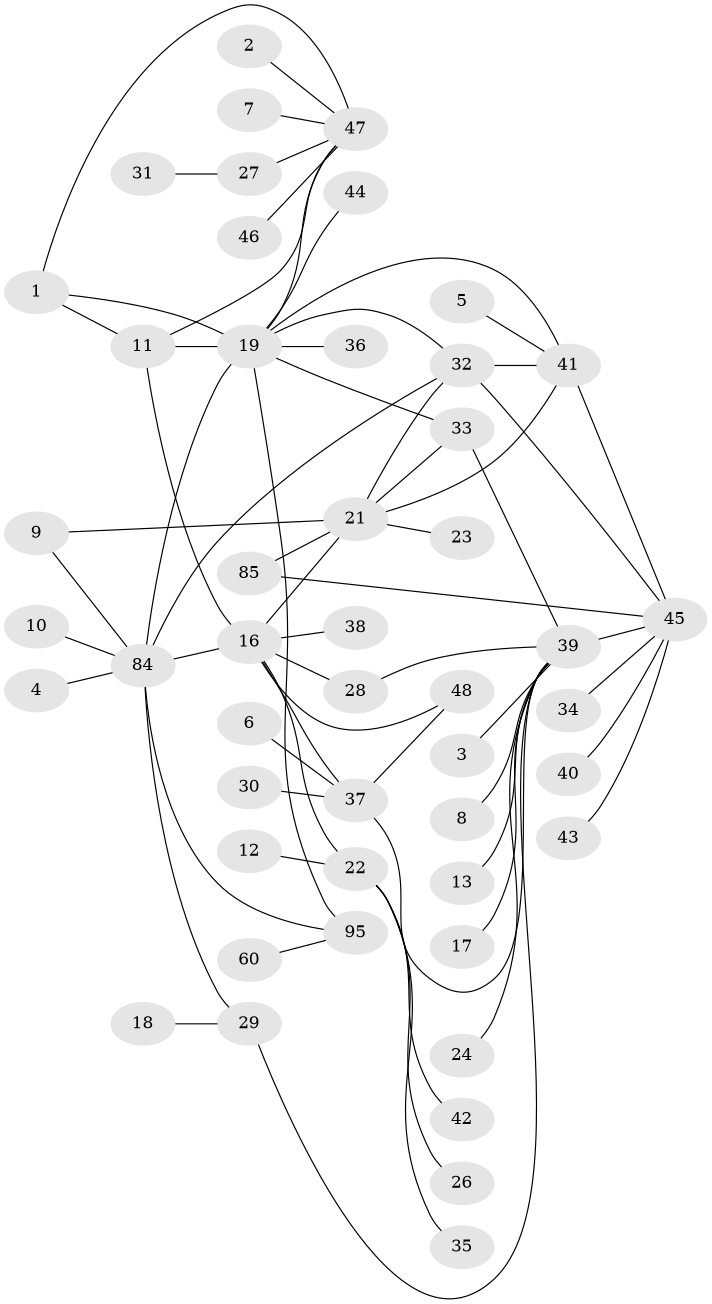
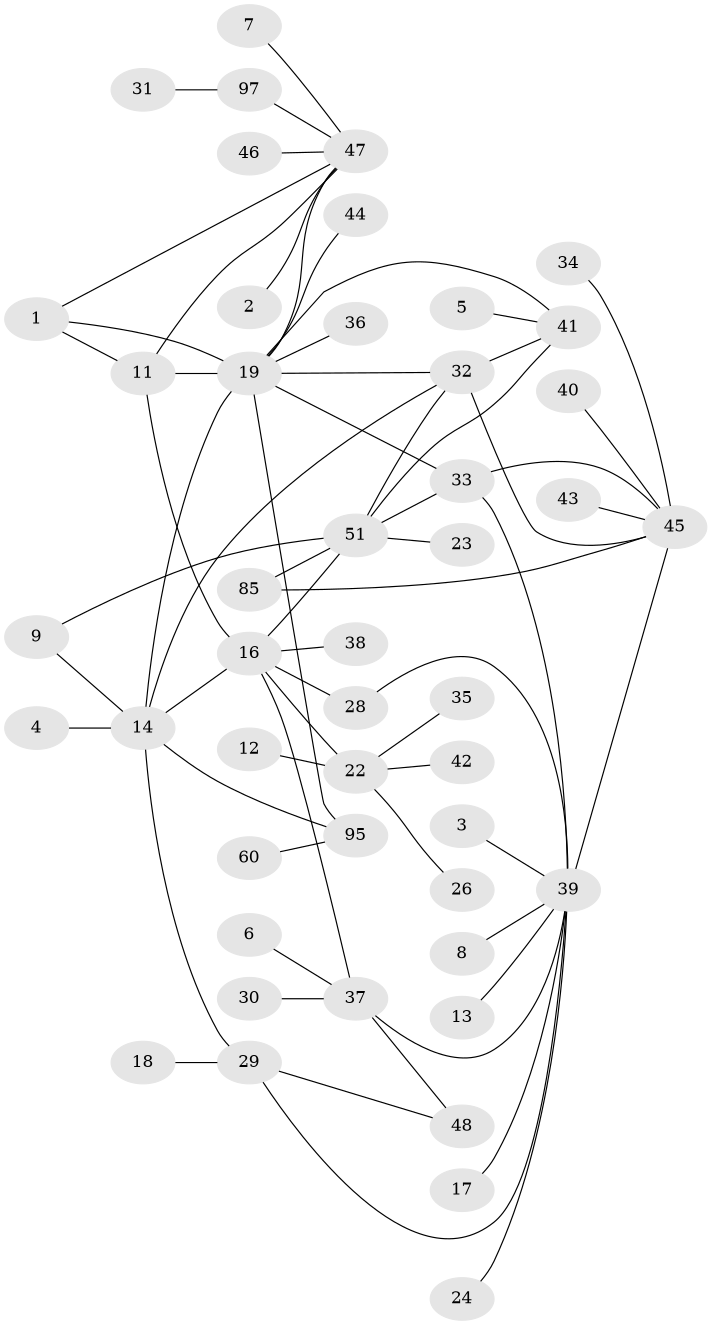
node "27": label "27" -> "97"
edge "41" -- "45": now "33" -- "45"
node "21": label "21" -> "51"
node "10": removed
node "84": label "84" -> "14"
edge "16" -- "48": now "29" -- "48"
